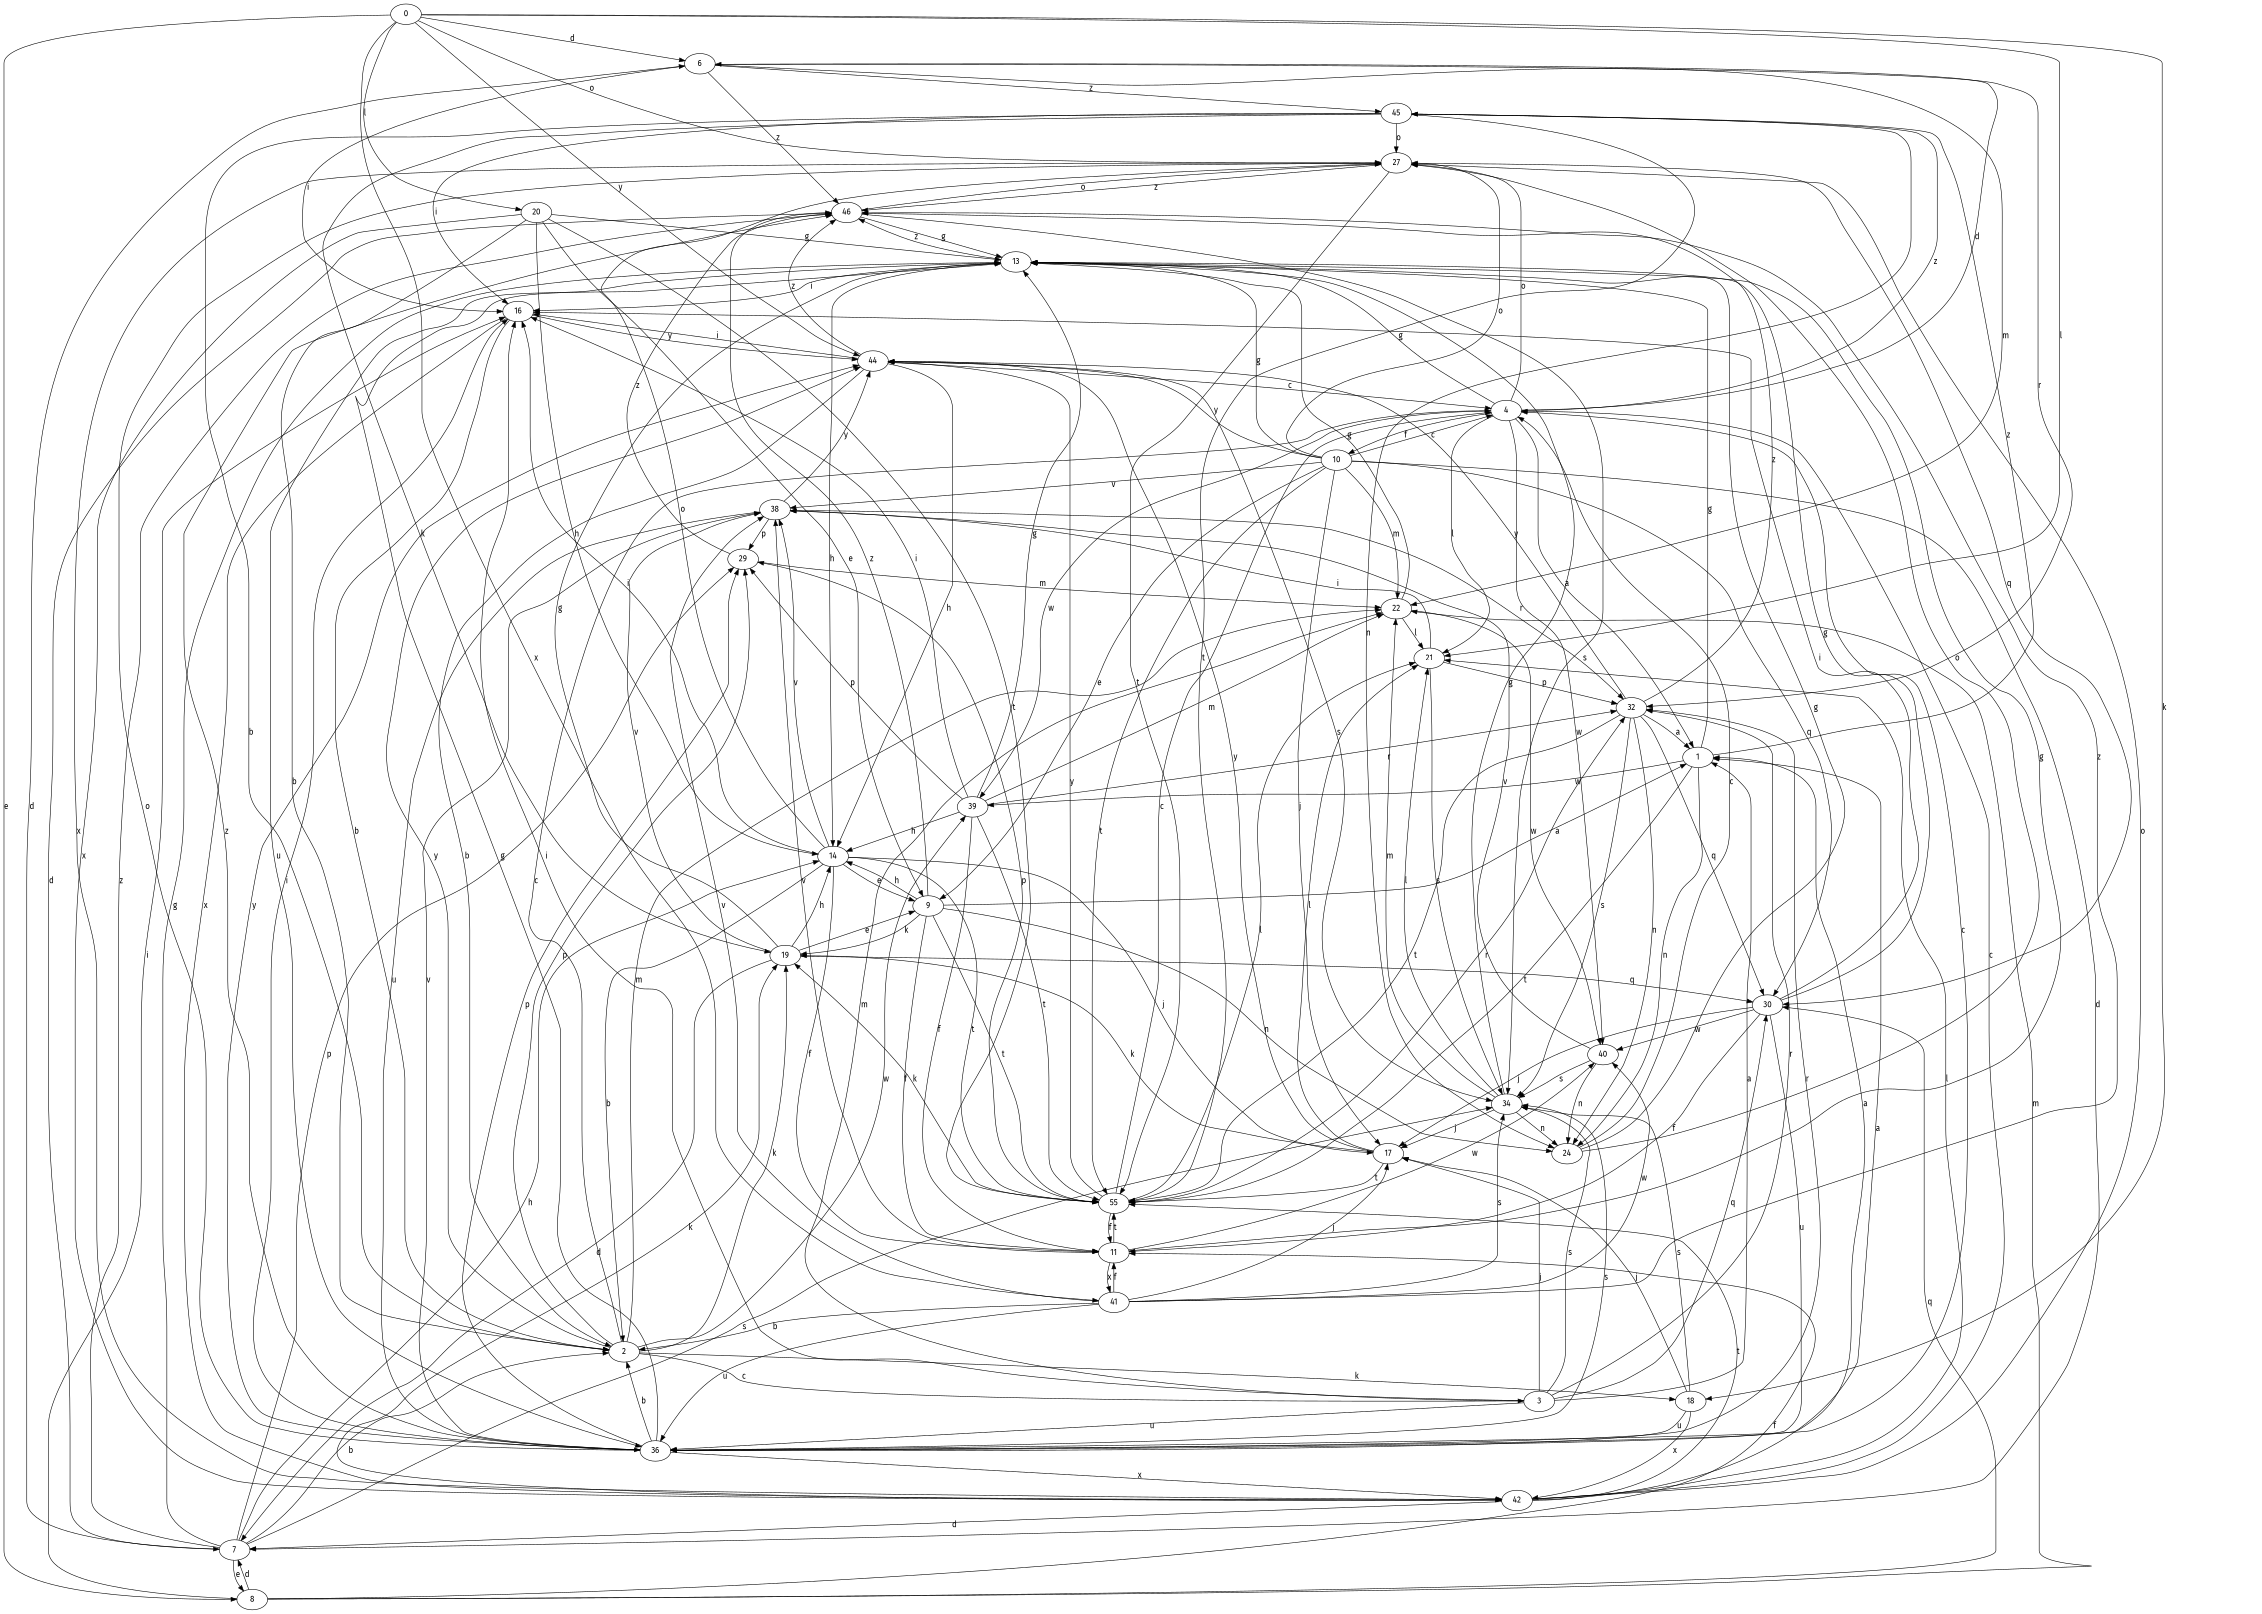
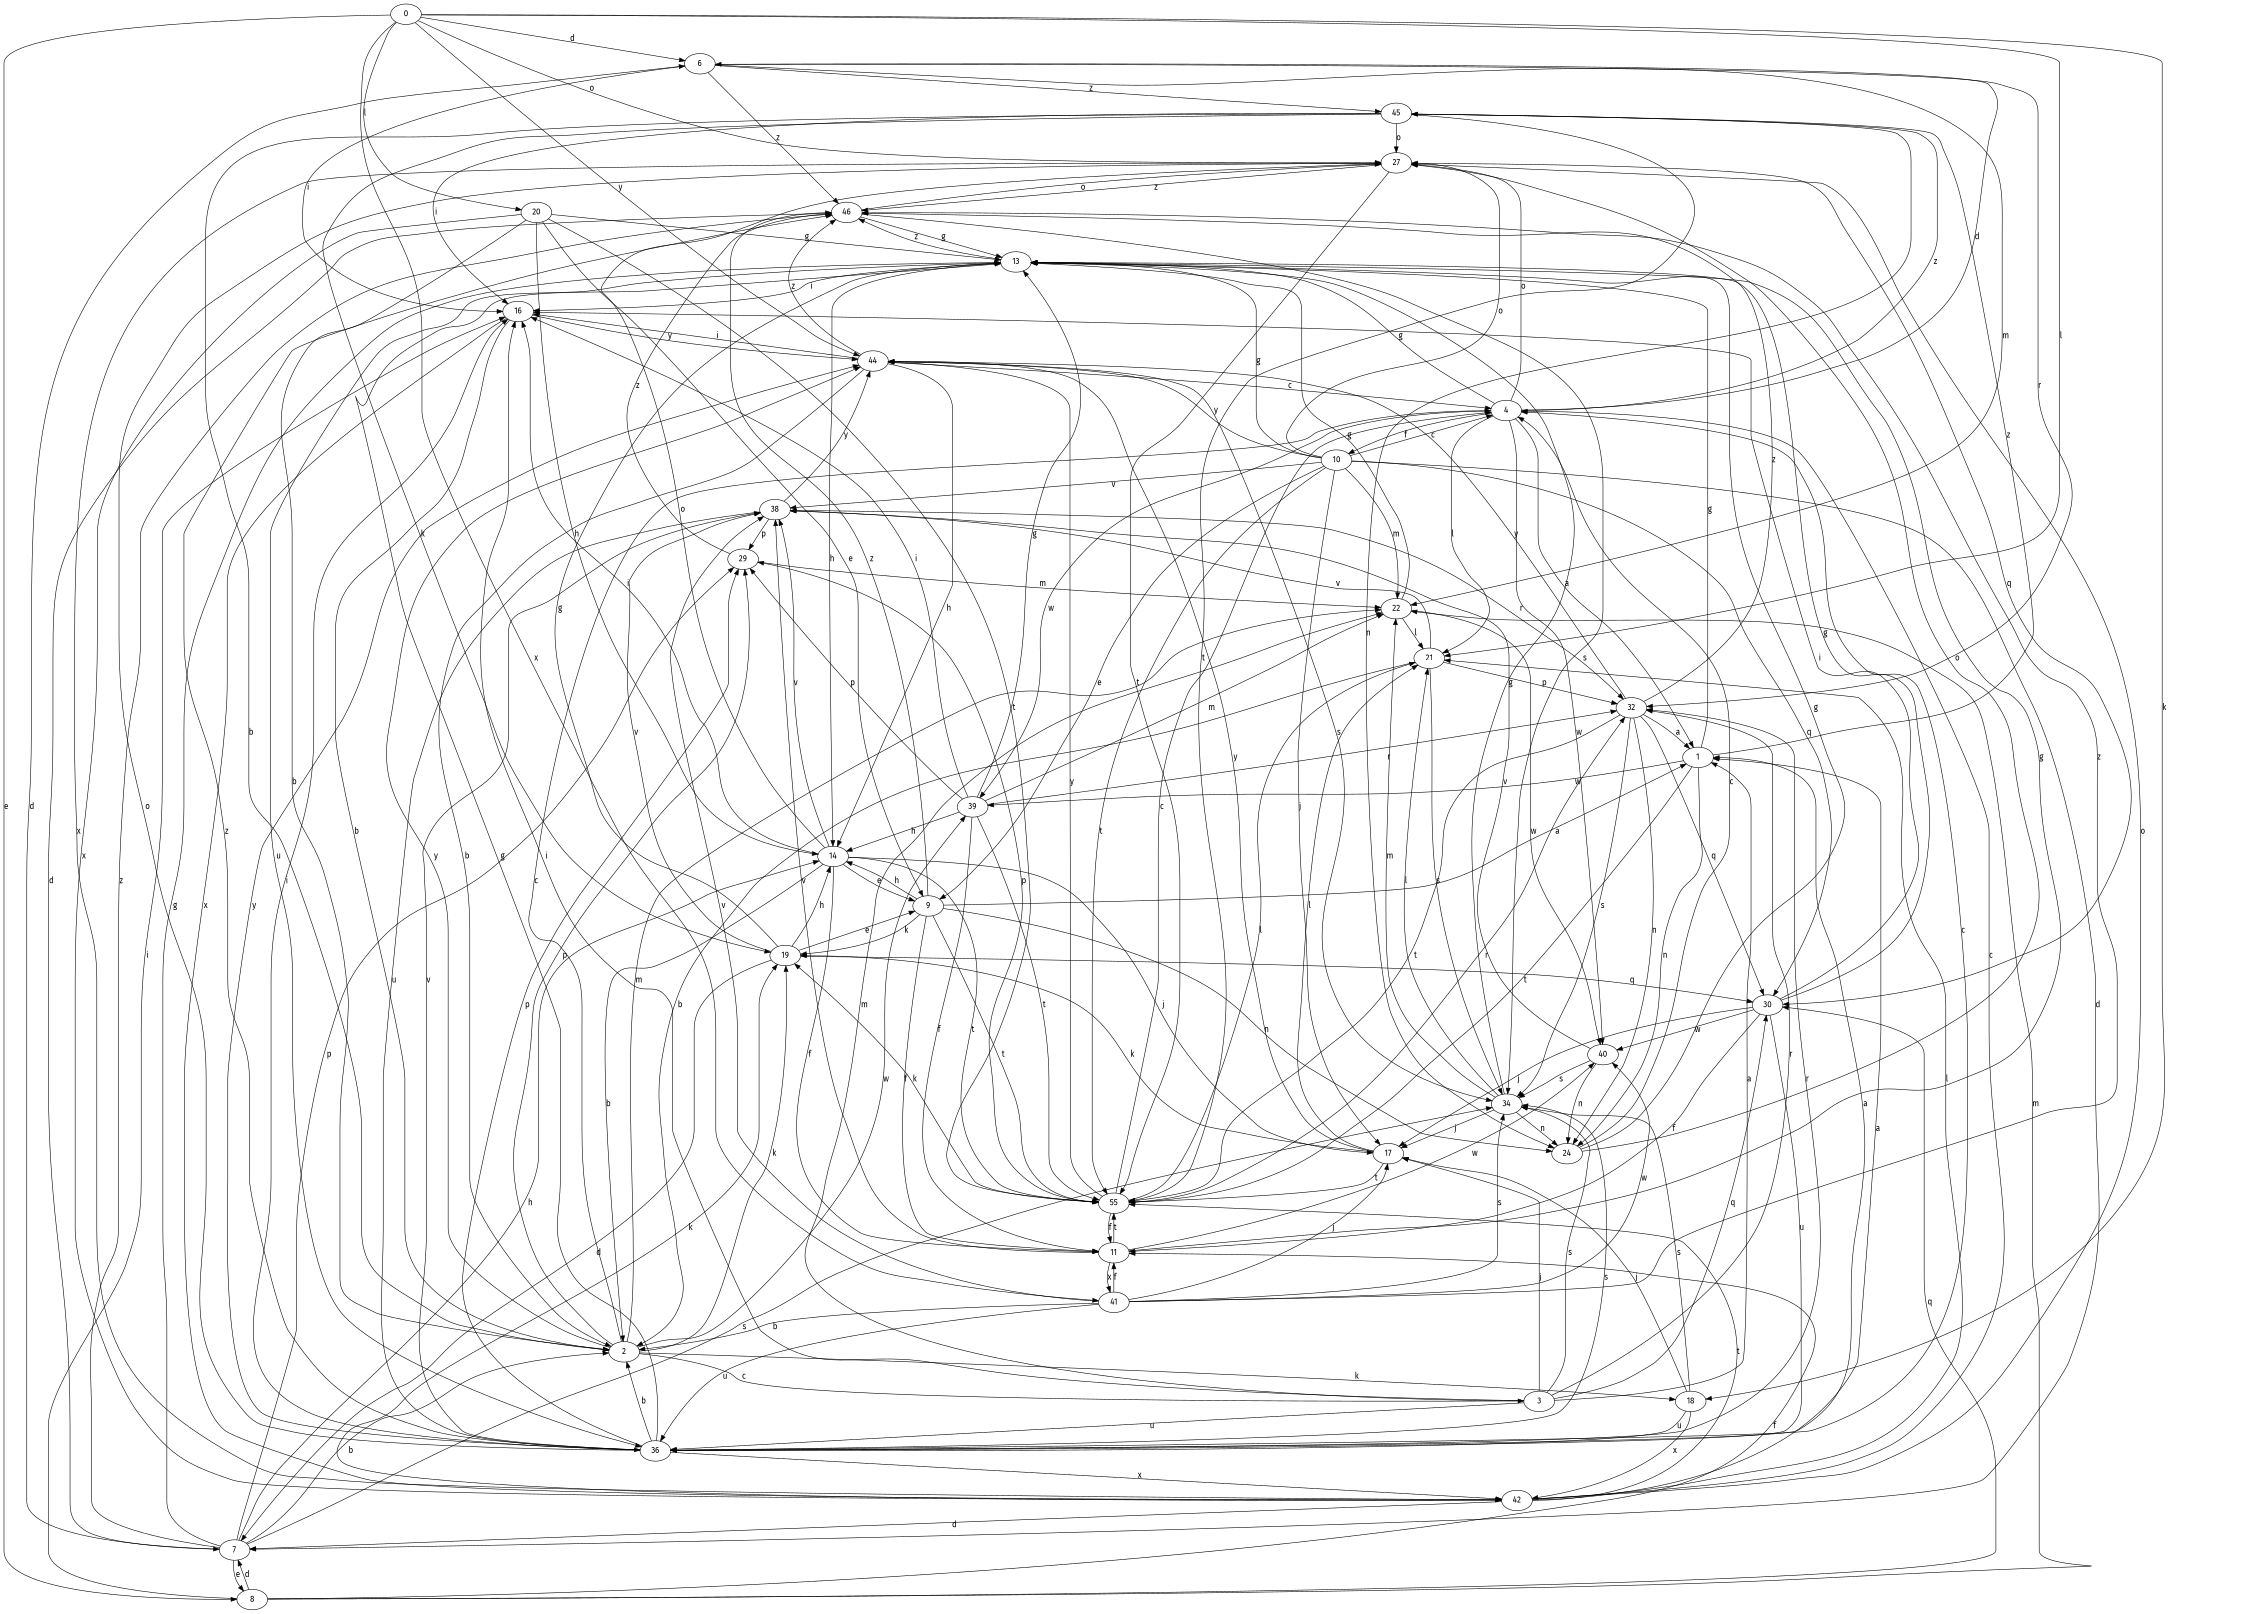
edge "21" -> "38": label "i" -> "v"
edge "21" -> "2": added, label "b"
